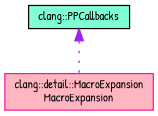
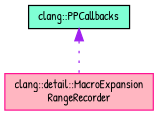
node "clang::detail::MacroExpansion MacroExpansion": label "clang::detail::MacroExpansion MacroExpansion" -> "clang::detail::MacroExpansion RangeRecorder"
